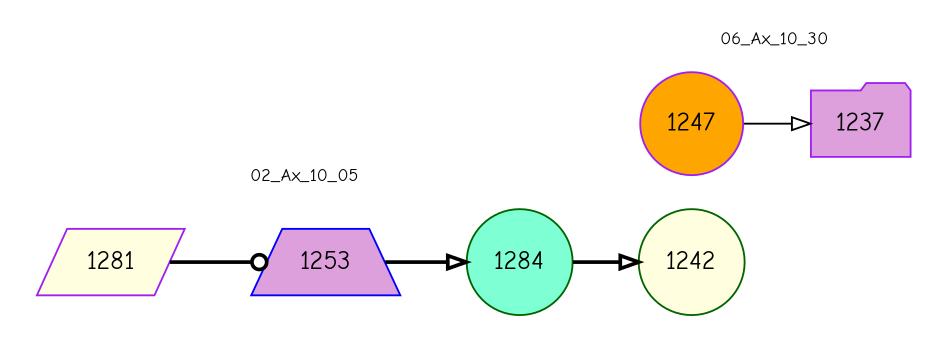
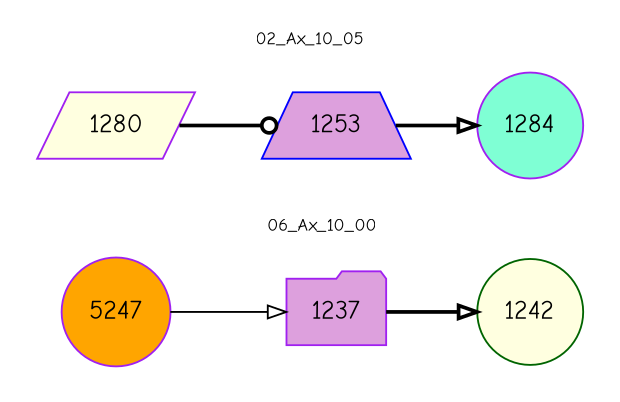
cluster "06_Ax_10_30": label "06_Ax_10_30" -> "06_Ax_10_00"
node "1247": label "1247" -> "5247"
node "1281": label "1281" -> "1280"
node "1284": color darkgreen -> purple
edge "1284" -> "1242": now "1237" -> "1242"
